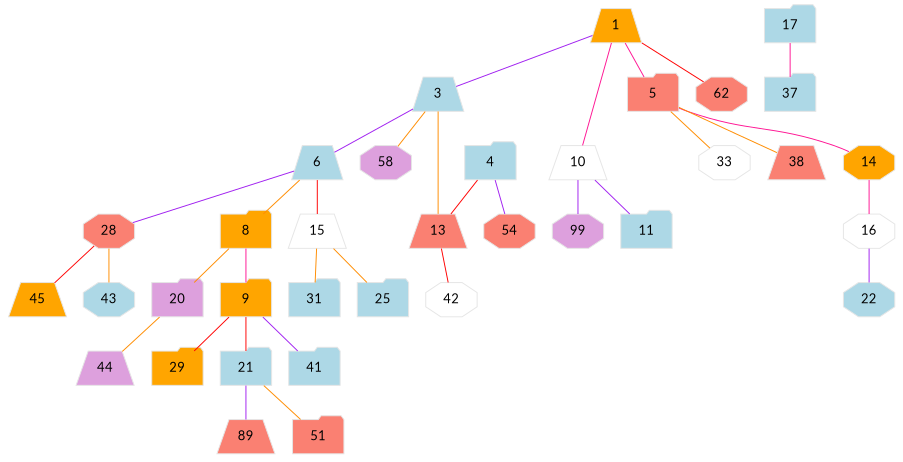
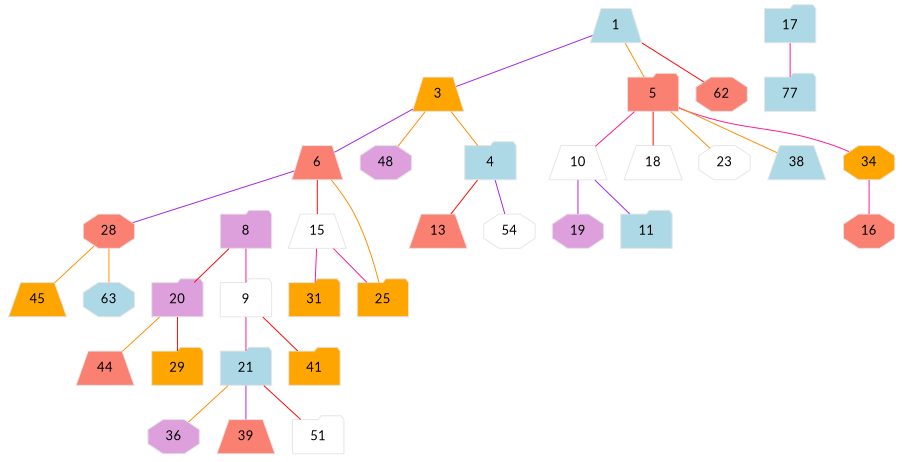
node "1": fillcolor orange -> lightblue
edge "1" -- "5": color deeppink -> darkorange
node "3": fillcolor lightblue -> orange
edge "1" -- "10": now "5" -- "10"
node "37": label "37" -> "77"
node "6": fillcolor lightblue -> salmon
node "58": label "58" -> "48"
edge "3" -- "13": now "3" -- "4"
node "18": added
node "33": label "33" -> "23"
node "38": fillcolor salmon -> lightblue
node "14": label "14" -> "34"
edge "6" -- "8": now "6" -- "25"
node "8": fillcolor orange -> plum
node "54": fillcolor salmon -> white
node "99": label "99" -> "19"
node "16": fillcolor white -> salmon
edge "28" -- "45": color red -> darkorange
edge "8" -- "20": color darkorange -> red
edge "15" -- "31": color darkorange -> deeppink
edge "15" -- "25": color darkorange -> deeppink
node "43": label "43" -> "63"
node "9": fillcolor orange -> white
node "31": fillcolor lightblue -> orange
node "25": fillcolor lightblue -> orange
node "42": removed
node "22": removed
edge "9" -- "29": now "20" -- "29"
edge "9" -- "21": color red -> deeppink
edge "9" -- "41": color purple -> red
node "44": fillcolor plum -> salmon
node "41": fillcolor lightblue -> orange
edge "21" -- "51": color darkorange -> red
node "36": added
node "89": label "89" -> "39"
node "51": fillcolor salmon -> white
